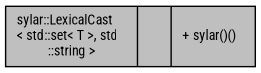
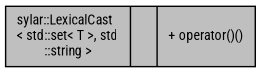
node "sylar::LexicalCast": text "+ sylar()()" -> "+ operator()()"
